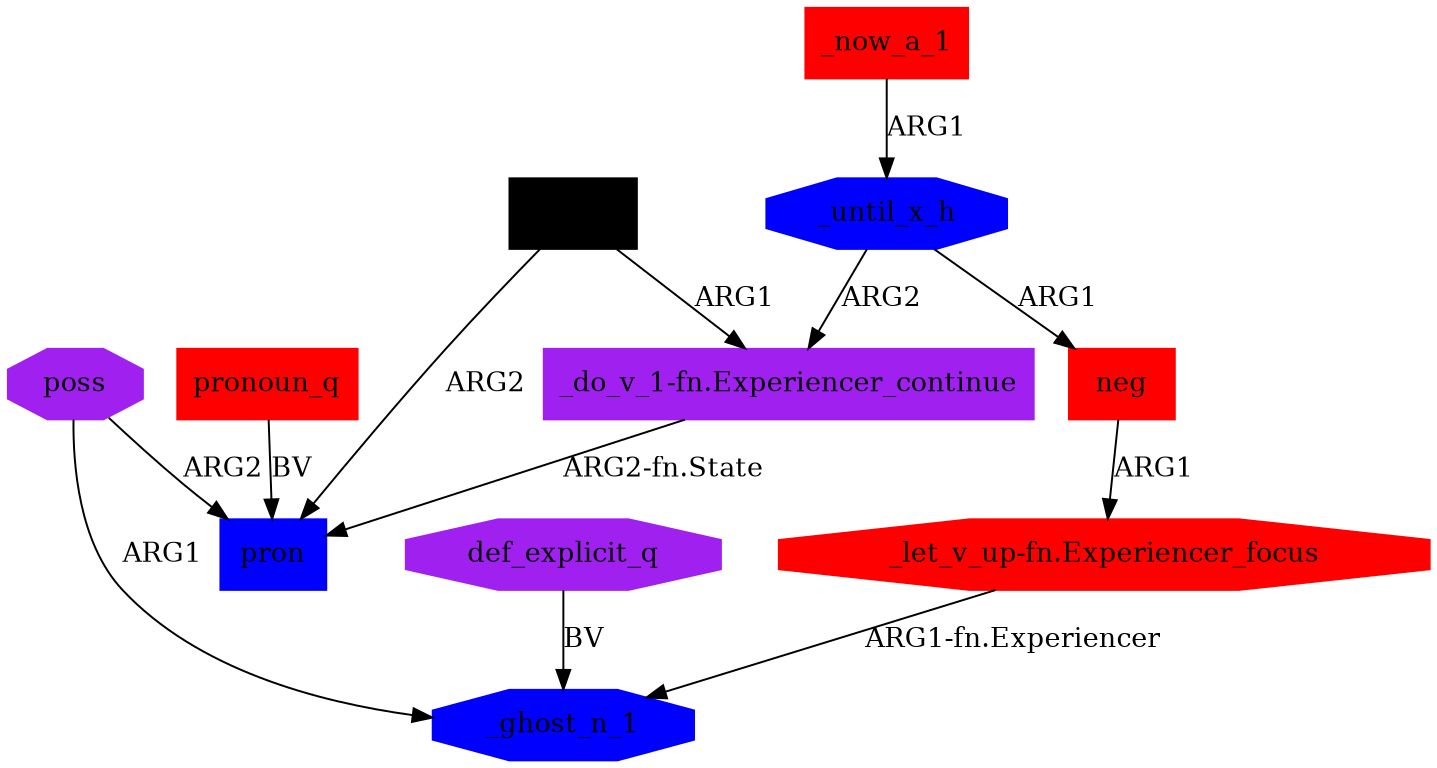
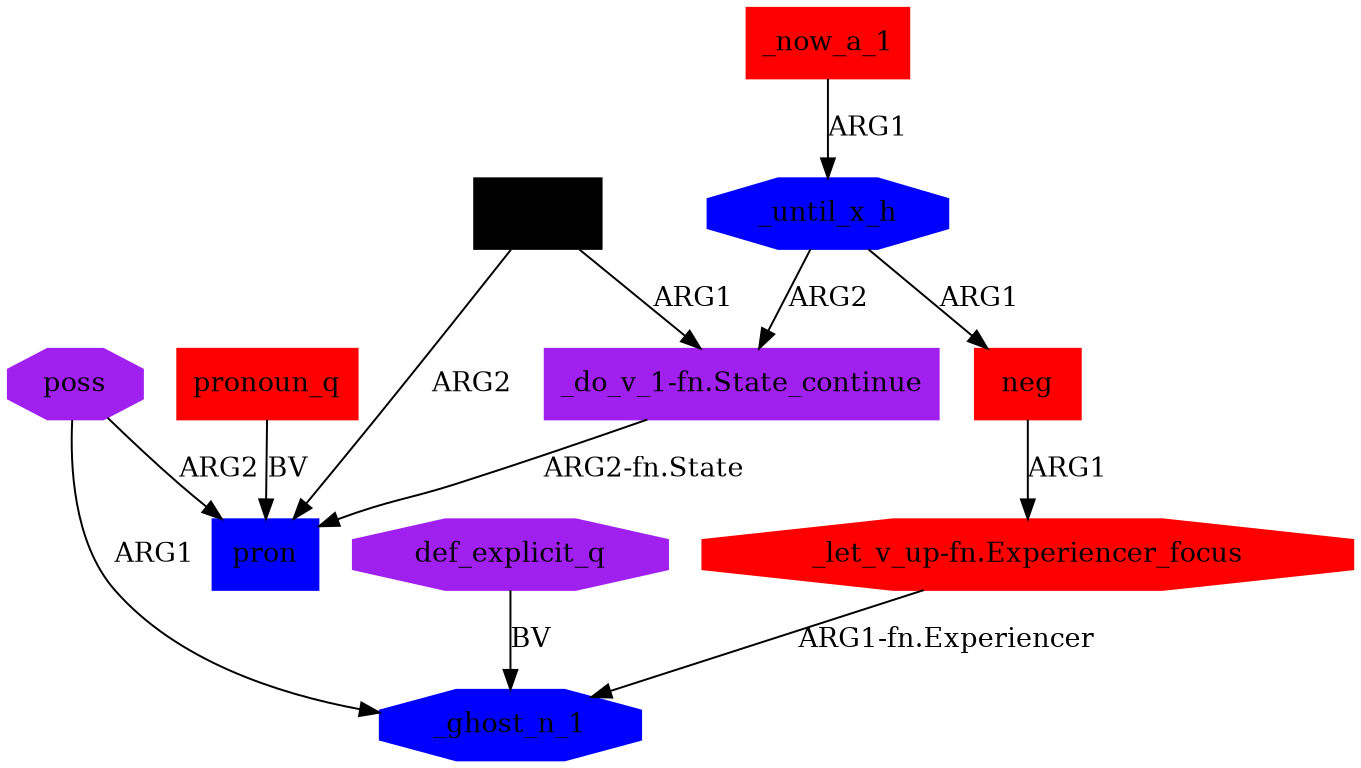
node "_do_v_1-fn.Experiencer_continue": label "_do_v_1-fn.Experiencer_continue" -> "_do_v_1-fn.State_continue"
